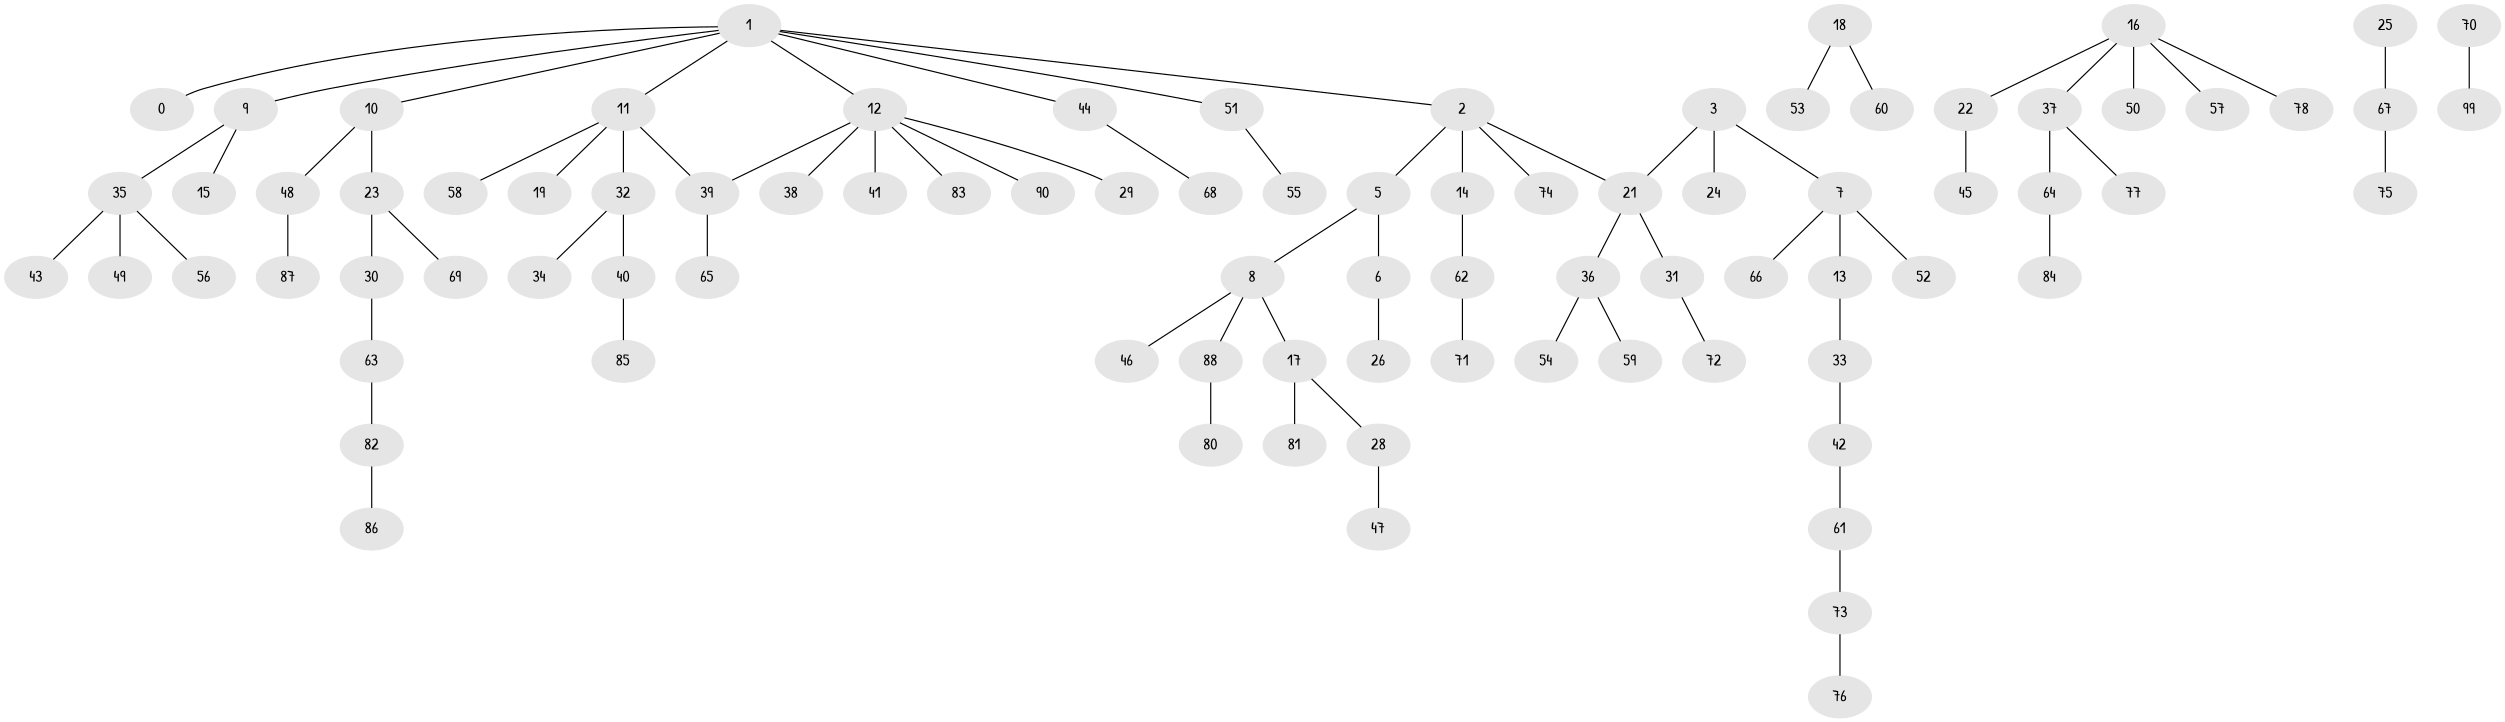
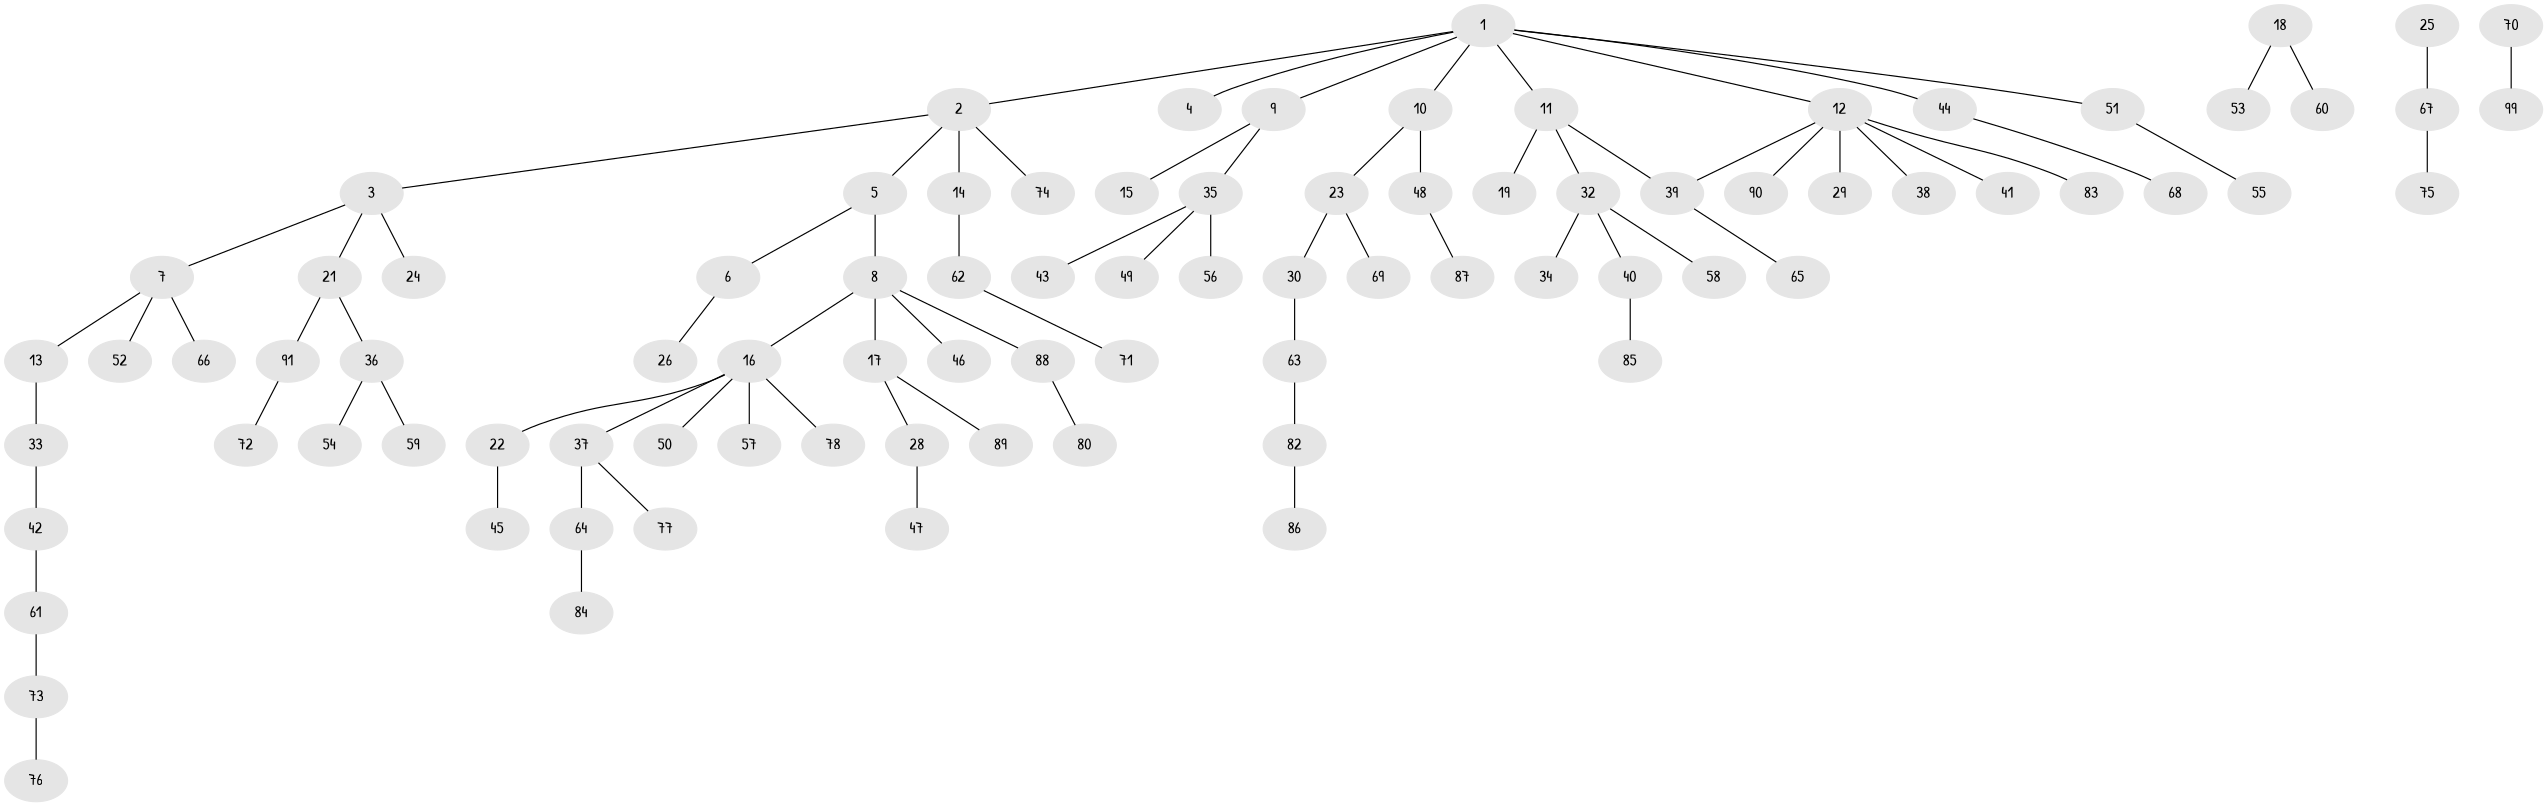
node "0": label "0" -> "4"
edge "11" -- "58": now "32" -- "58"
edge "2" -- "21": now "2" -- "3"
node "31": label "31" -> "91"
edge "8" -- "16": added
node "81": label "81" -> "89"
